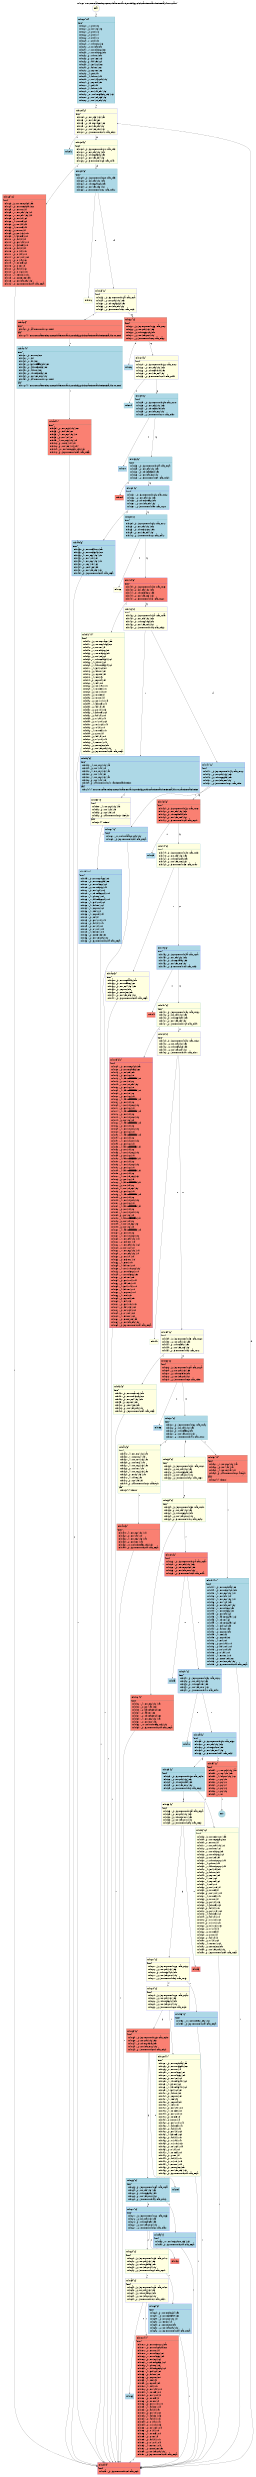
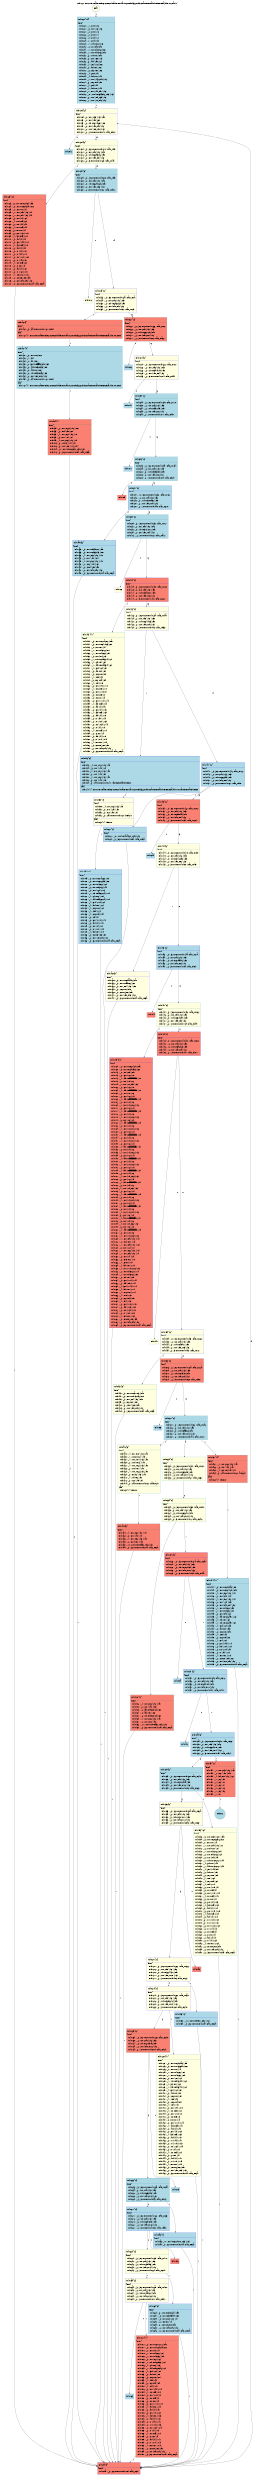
node "0x4014cd [28]": fillcolor lightyellow -> salmon
node "Exit": label "Exit" -> "Desktop"
